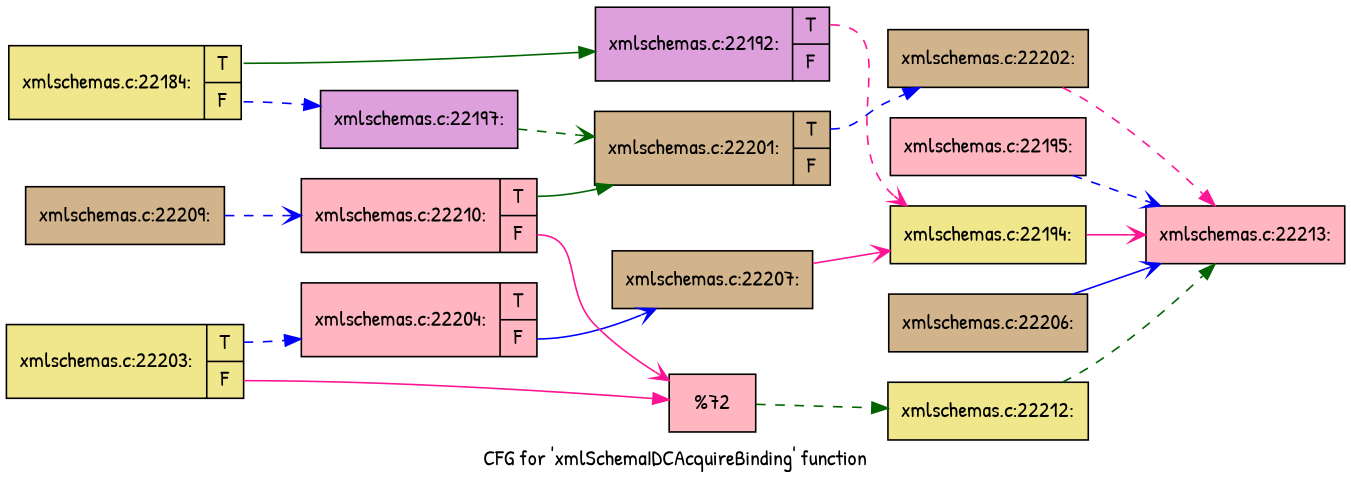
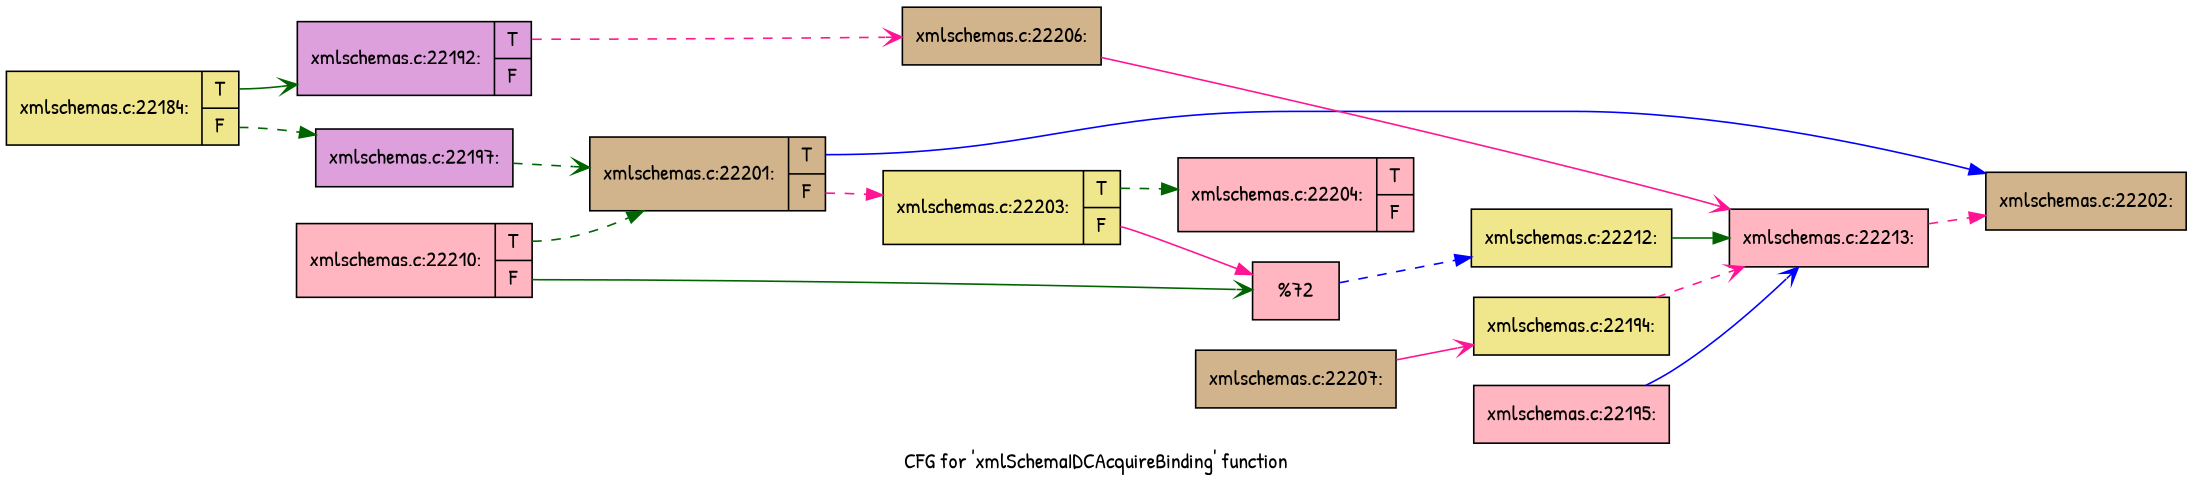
edge "xmlschemas.c:22184:" -> "xmlschemas.c:22192:": arrowhead normal -> vee
edge "xmlschemas.c:22192:" -> "xmlschemas.c:22194:": now "xmlschemas.c:22192:" -> "xmlschemas.c:22206:"
edge "xmlschemas.c:22184:" -> "xmlschemas.c:22197:": color blue -> darkgreen
edge "xmlschemas.c:22201:" -> "xmlschemas.c:22202:": style dashed -> solid
edge "xmlschemas.c:22202:" -> "xmlschemas.c:22213:": reversed
edge "xmlschemas.c:22195:" -> "xmlschemas.c:22213:": style dashed -> solid
edge "xmlschemas.c:22201:" -> "xmlschemas.c:22203:": added
edge "xmlschemas.c:22210:" -> "xmlschemas.c:22201:": style solid -> dashed
node "xmlschemas.c:22209:": removed
edge "xmlschemas.c:22194:" -> "xmlschemas.c:22213:": style solid -> dashed
edge "xmlschemas.c:22206:" -> "xmlschemas.c:22213:": color blue -> deeppink
edge "xmlschemas.c:22210:" -> "%72": color deeppink -> darkgreen
edge "xmlschemas.c:22204:" -> "xmlschemas.c:22207:": removed
edge "xmlschemas.c:22212:" -> "xmlschemas.c:22213:": style dashed -> solid
edge "xmlschemas.c:22203:" -> "xmlschemas.c:22204:": color blue -> darkgreen
edge "%72" -> "xmlschemas.c:22212:": color darkgreen -> blue
